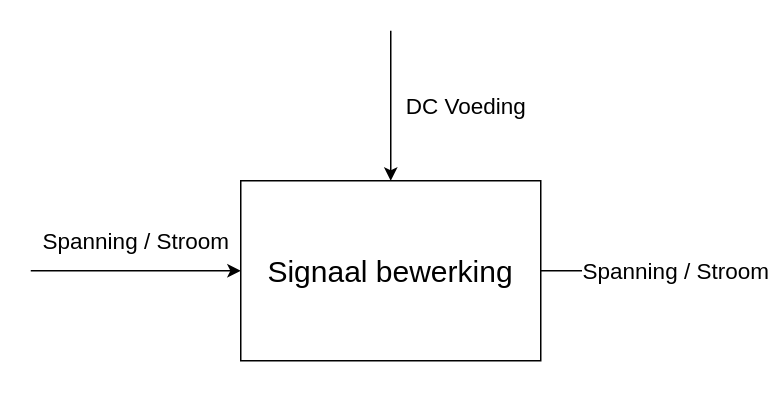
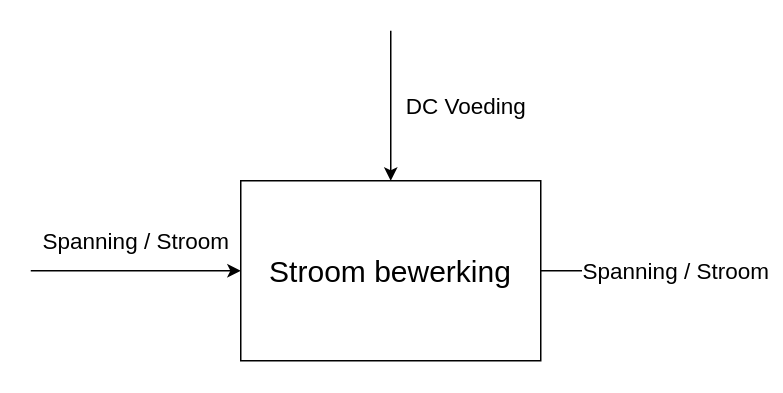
node "Signaal bewerking": label "Signaal bewerking" -> "Stroom bewerking"
